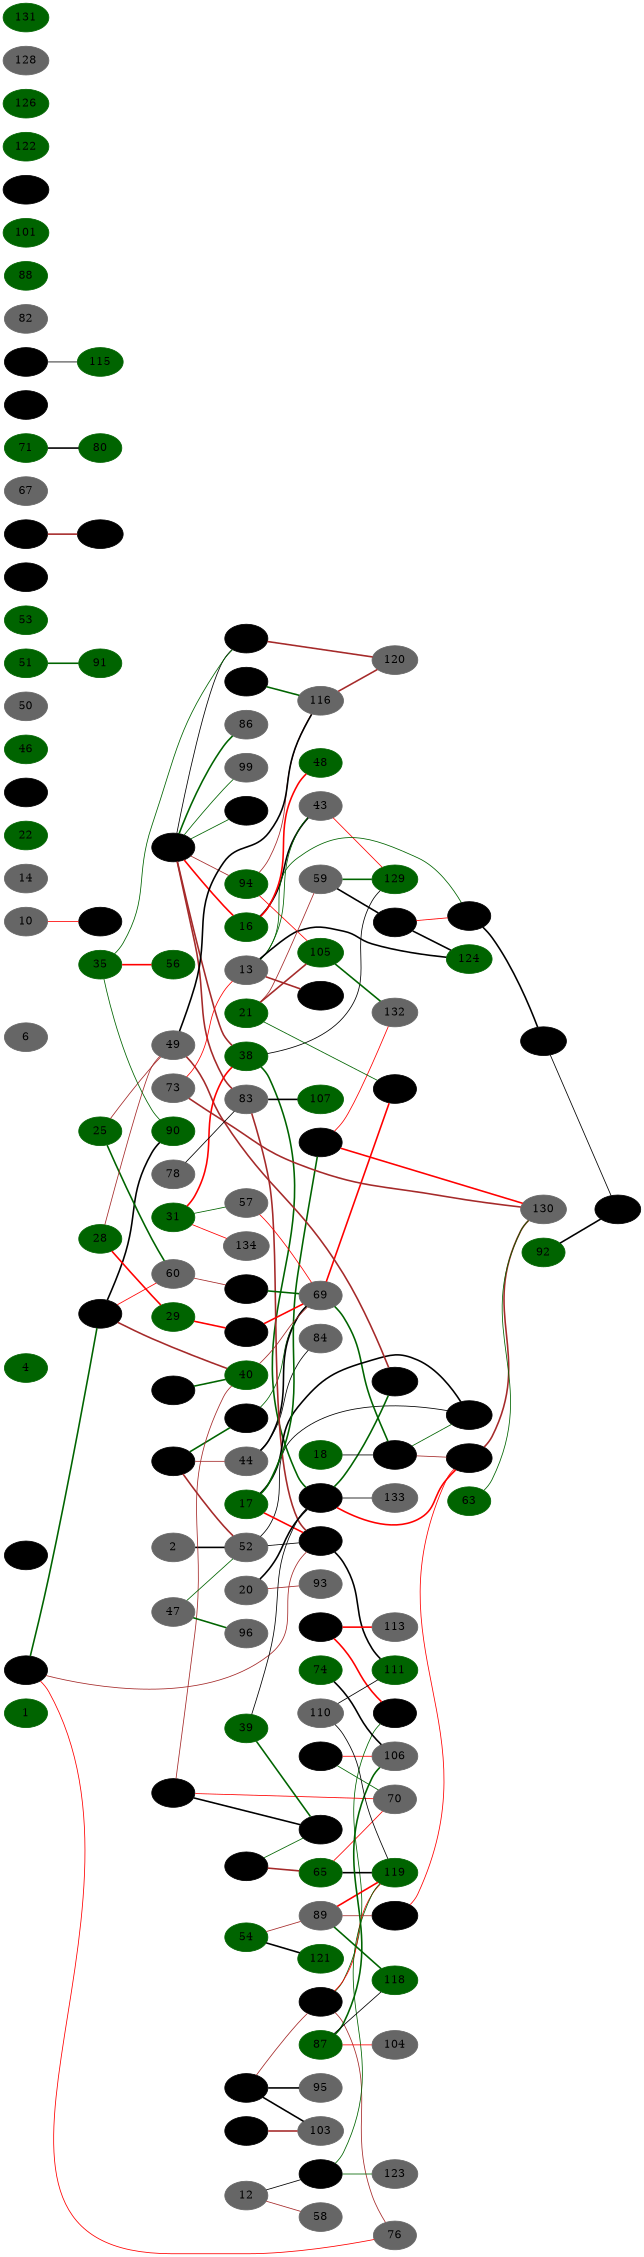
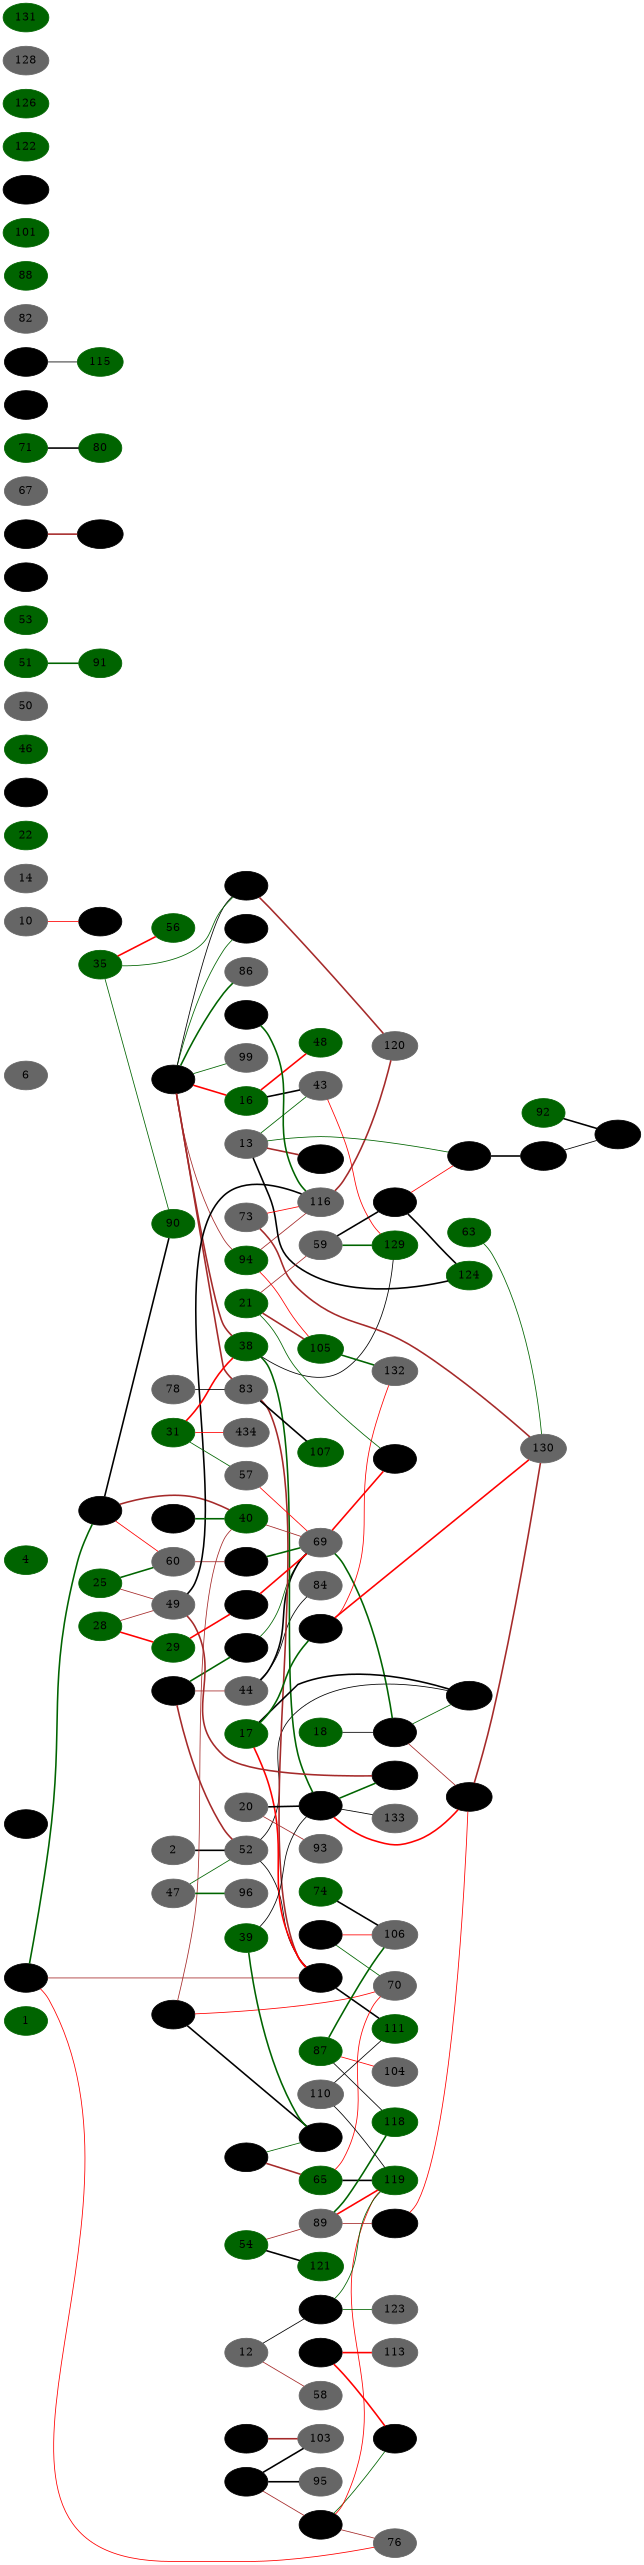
edge "13" -- "73": now "116" -- "73"
node "134": label "134" -> "434"
